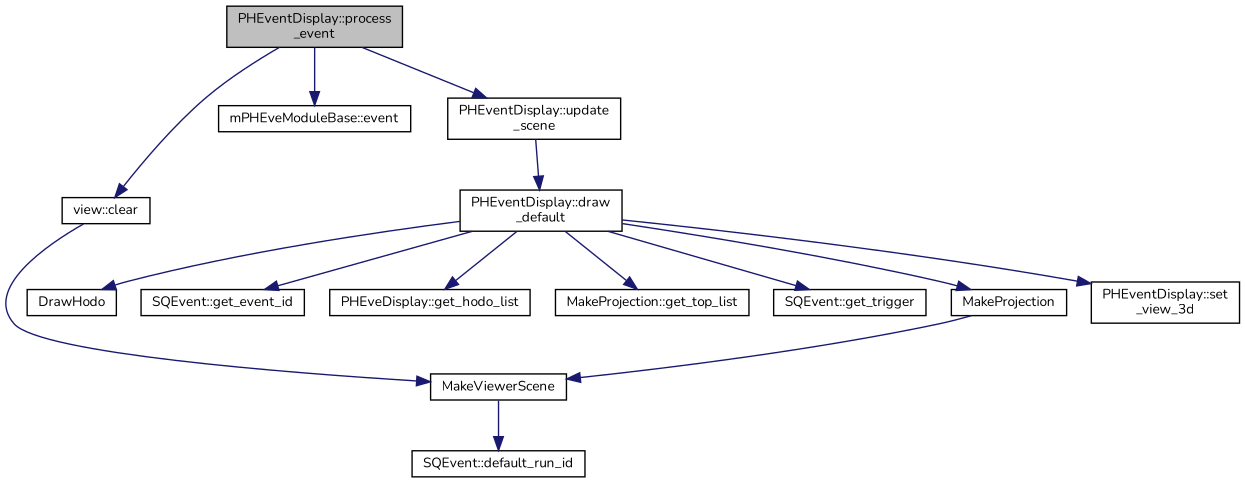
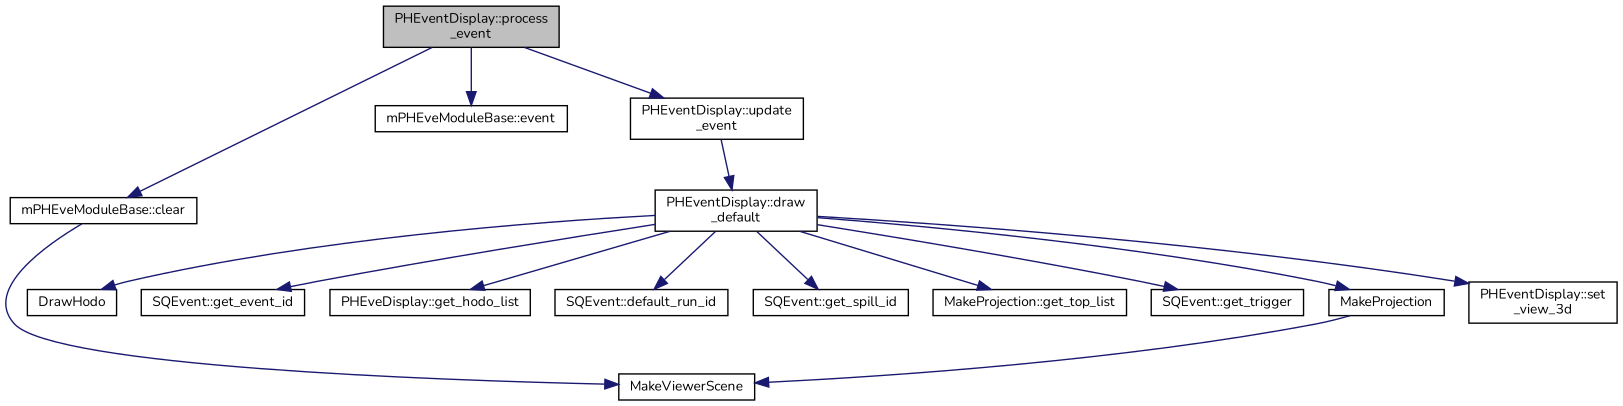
node "PHEventDisplay::update _scene": label "PHEventDisplay::update _scene" -> "PHEventDisplay::update _event"
node "view::clear": label "view::clear" -> "mPHEveModuleBase::clear"
node "SQEvent::get_spill_id": added
edge "MakeViewerScene" -> "SQEvent::default_run_id": now "PHEventDisplay::draw _default" -> "SQEvent::default_run_id"
